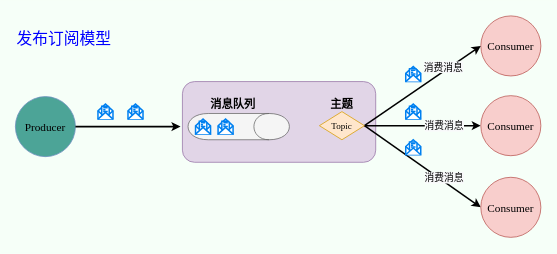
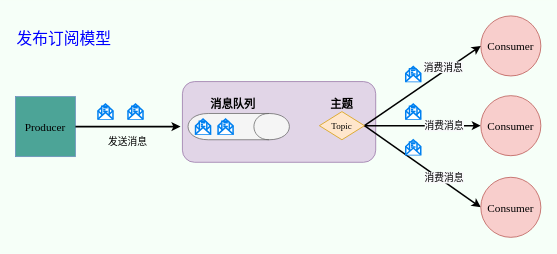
node "Producer": shape ellipse -> rectangle
node "发送消息": added
